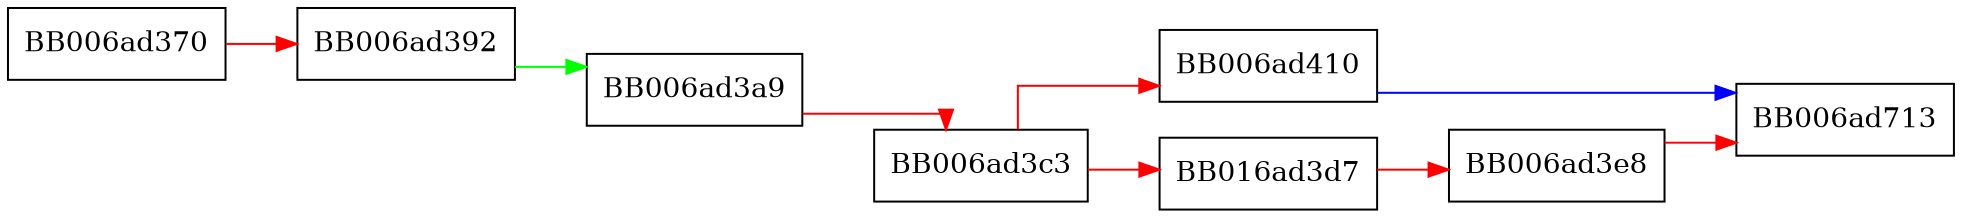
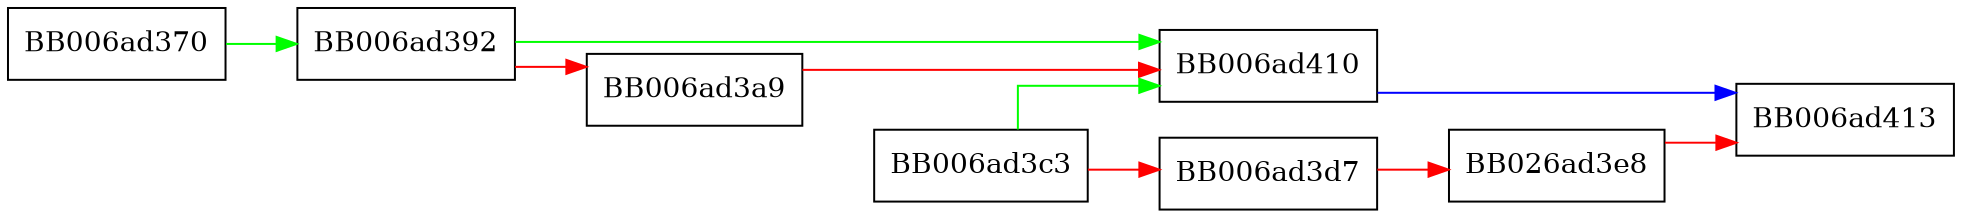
edge "BB006ad392" -> "BB006ad410": added
edge "BB006ad370" -> "BB006ad392": color red -> green
edge "BB006ad392" -> "BB006ad3a9": color green -> red
edge "BB006ad3c3" -> "BB006ad410": color red -> green
edge "BB006ad3a9" -> "BB006ad3c3": now "BB006ad3a9" -> "BB006ad410"
node "BB006ad713": label "BB006ad713" -> "BB006ad413"
node "BB006ad3e8": label "BB006ad3e8" -> "BB026ad3e8"
node "BB016ad3d7": label "BB016ad3d7" -> "BB006ad3d7"
